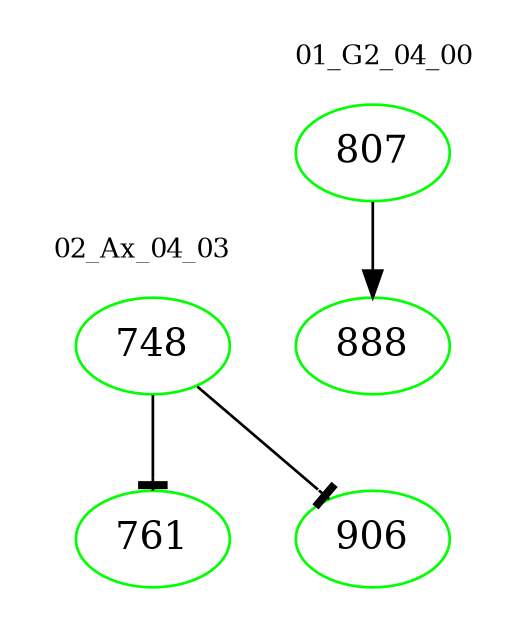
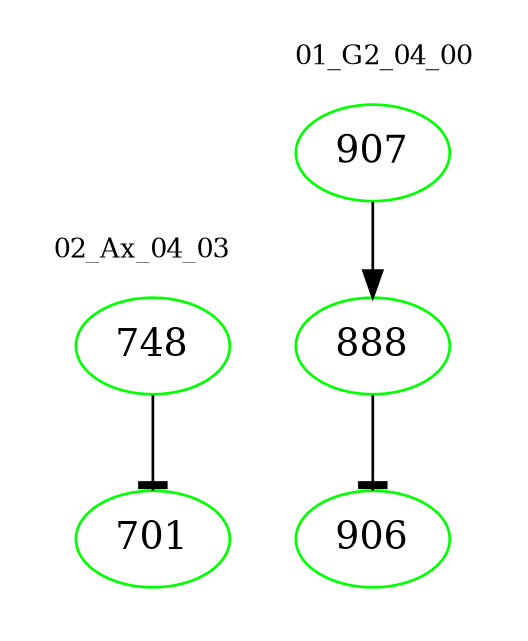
node "807": label "807" -> "907"
edge "748" -> "906": now "888" -> "906"
node "761": label "761" -> "701"
